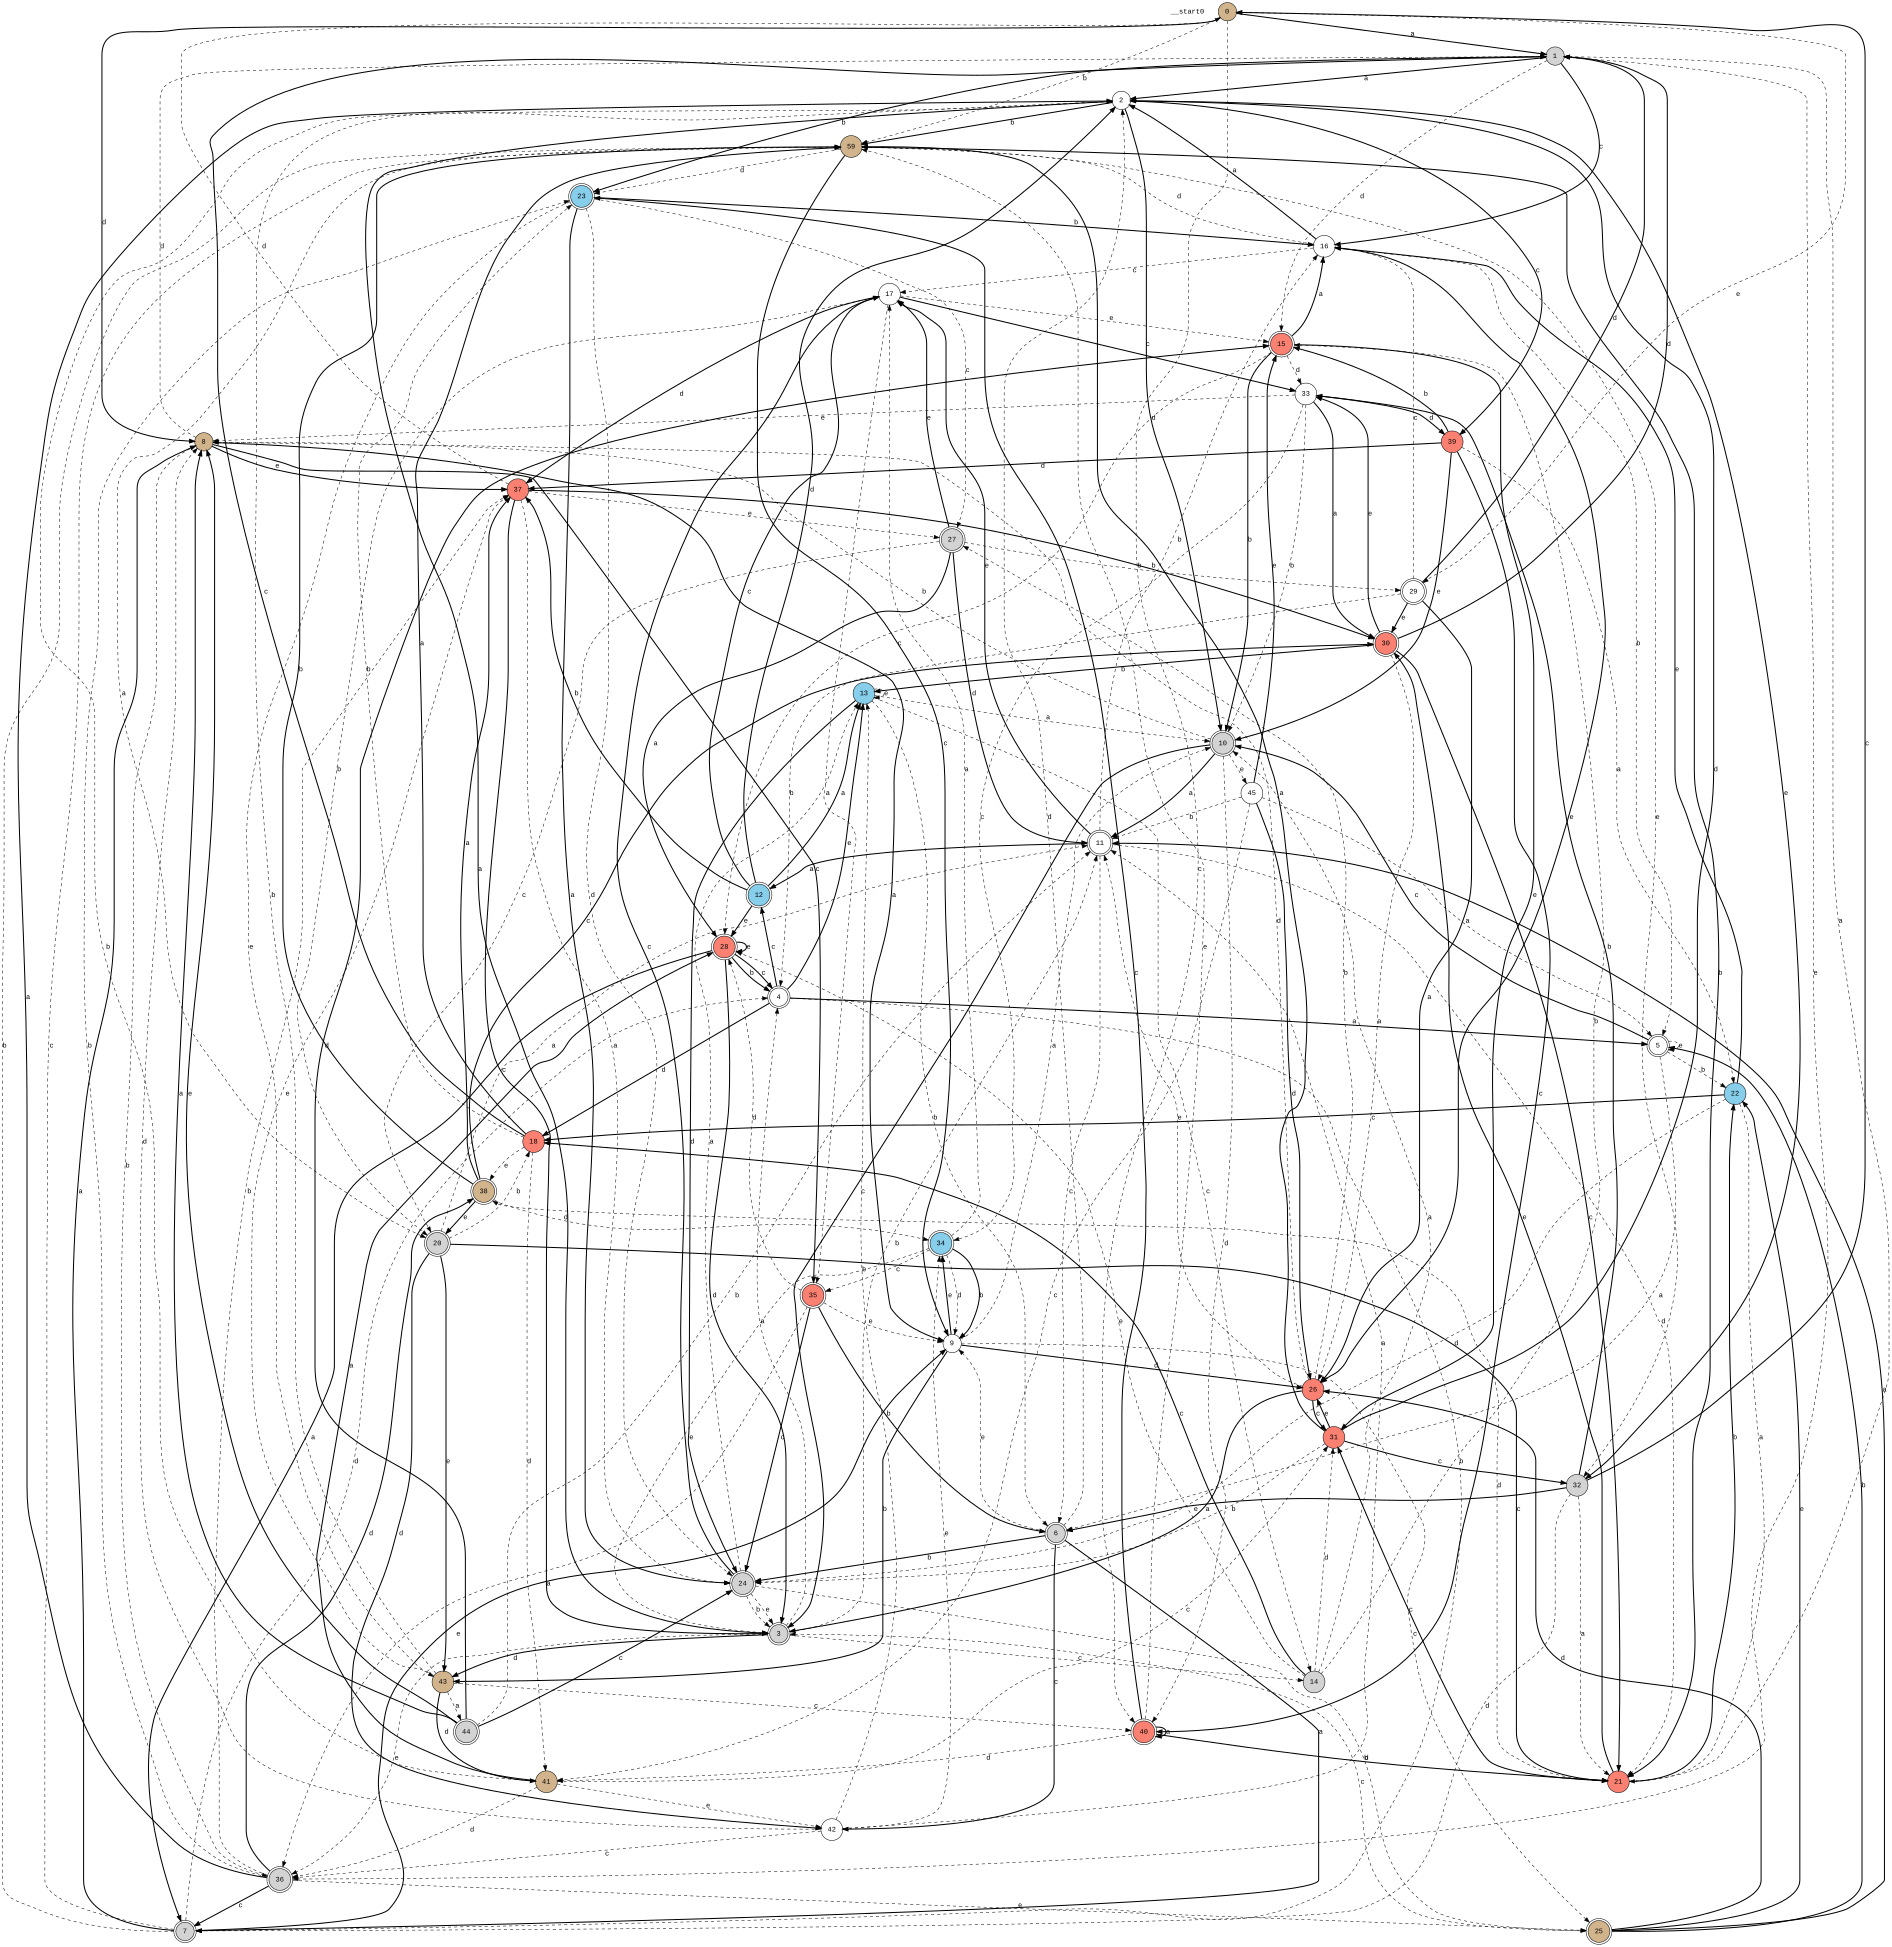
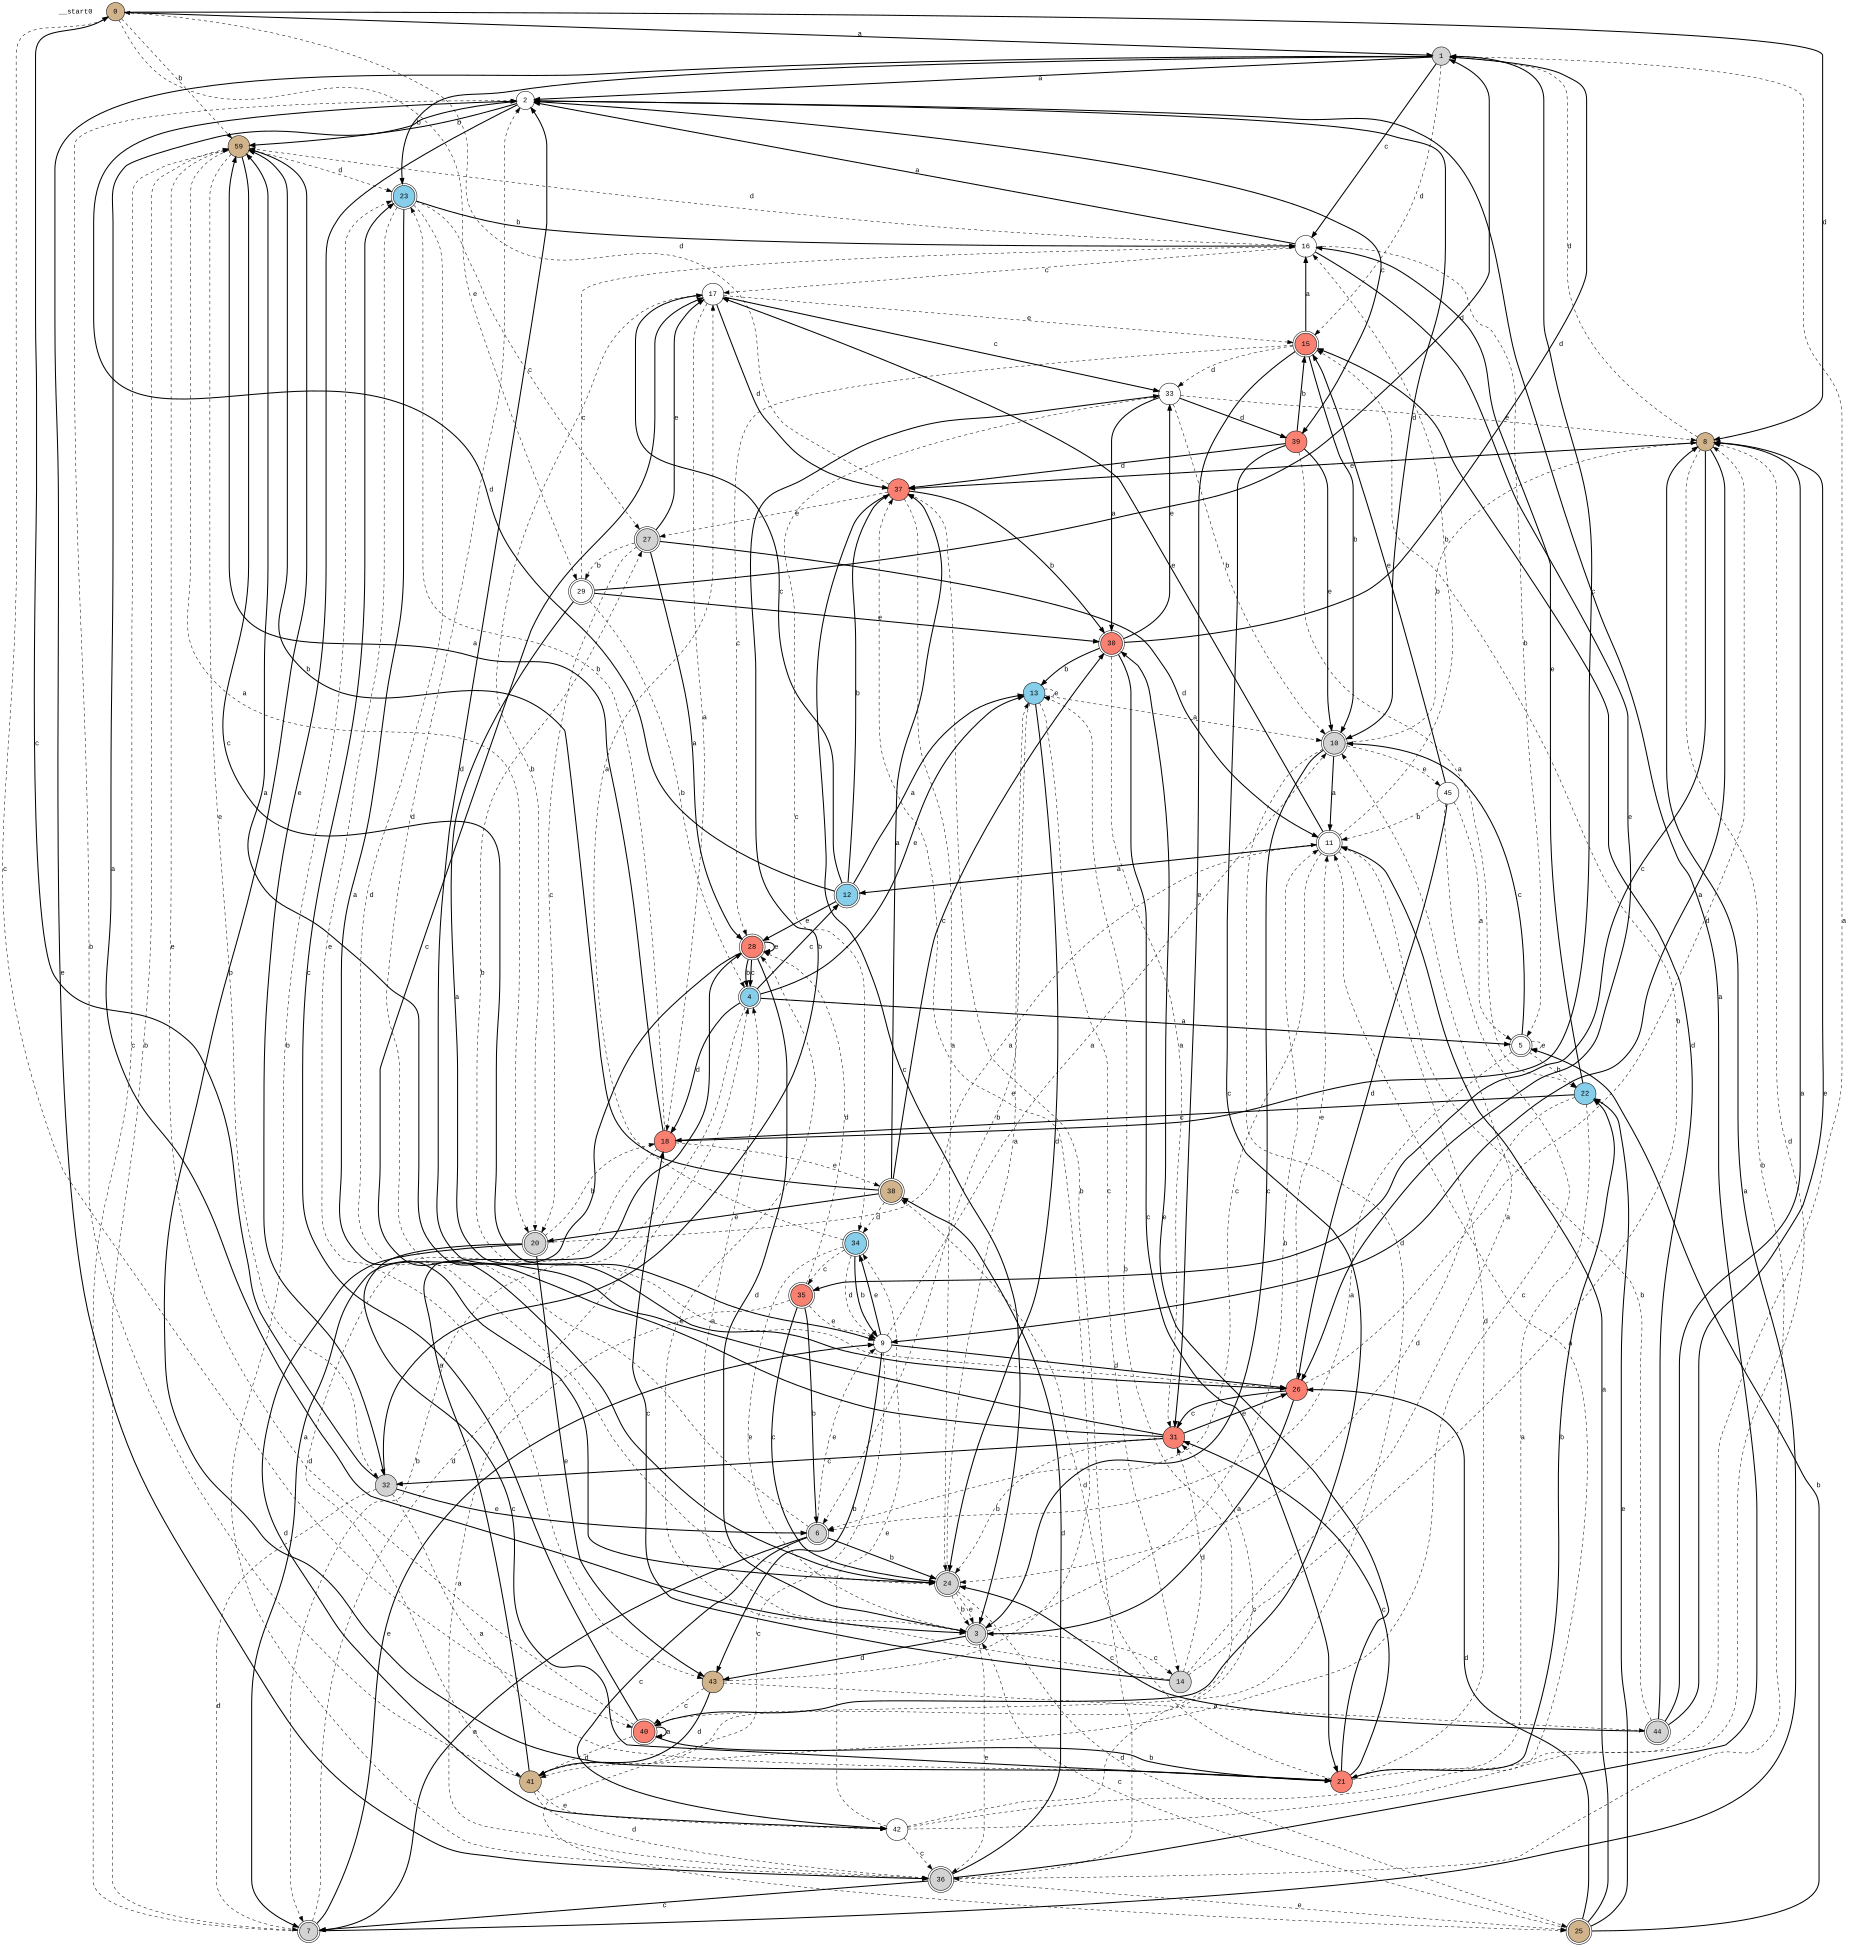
edge "43" -> "2": removed, label "b"
edge "17" -> "35": now "17" -> "18"
node "4": fillcolor white -> skyblue
edge "30" -> "26": now "30" -> "31"
edge "1" -> "36": style dashed -> bold
